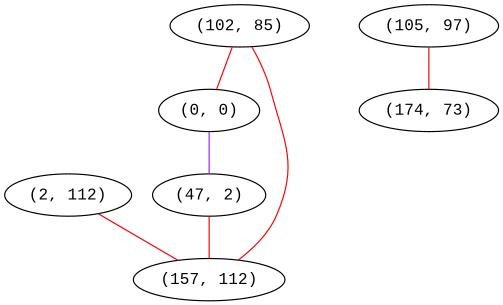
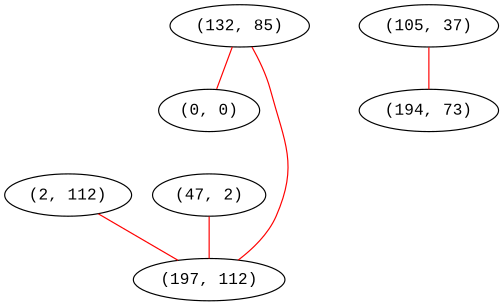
node "(102, 85)": label "(102, 85)" -> "(132, 85)"
node "(105, 97)": label "(105, 97)" -> "(105, 37)"
node "(174, 73)": label "(174, 73)" -> "(194, 73)"
edge "(0, 0)" -- "(47, 2)": removed
node "(157, 112)": label "(157, 112)" -> "(197, 112)"
